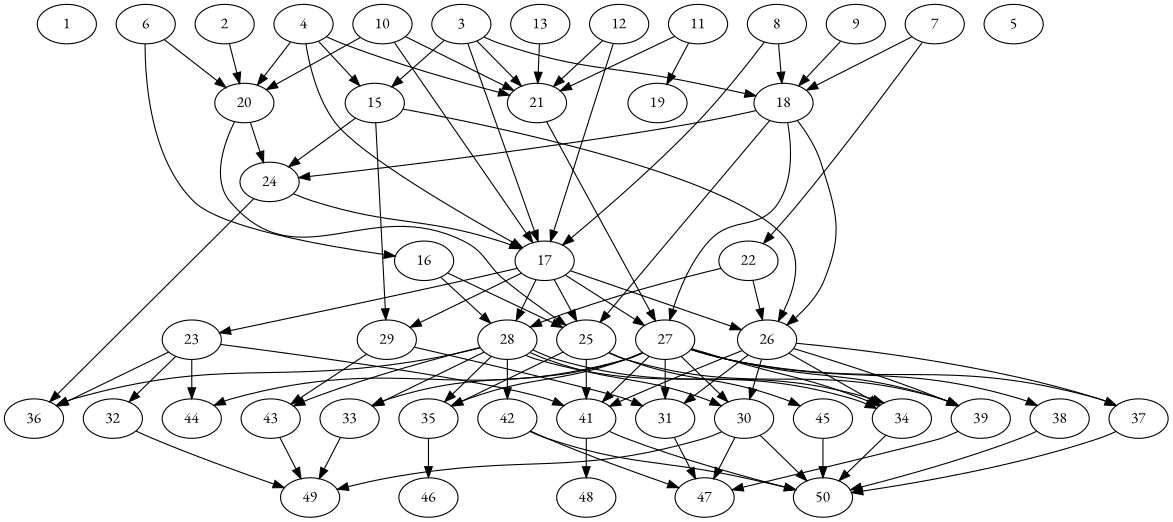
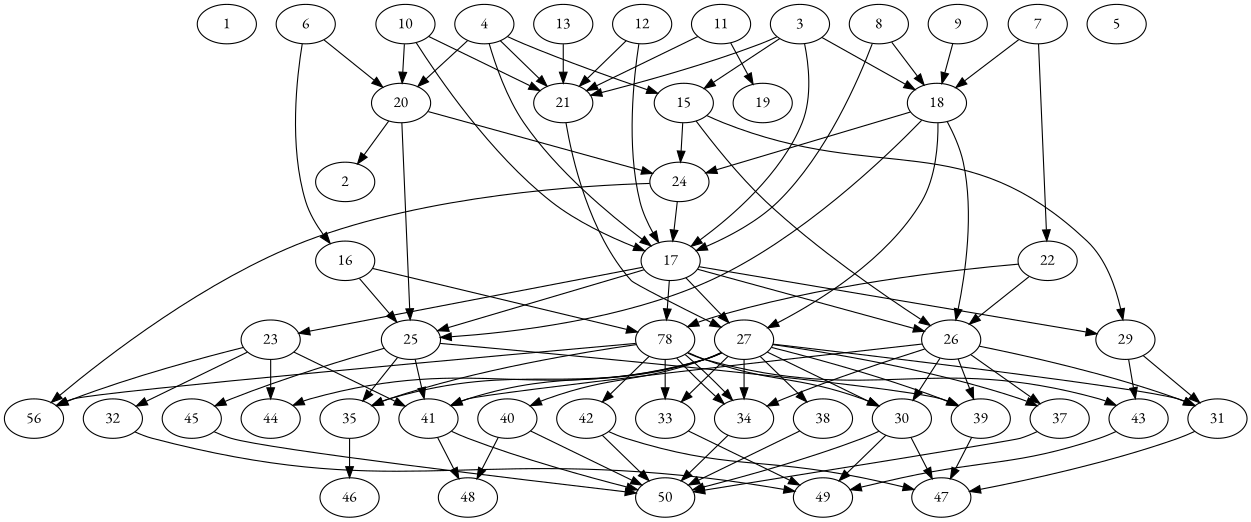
edge "2" -> "20": reversed
node "28": label "28" -> "78"
node "36": label "36" -> "56"
node "40": added
